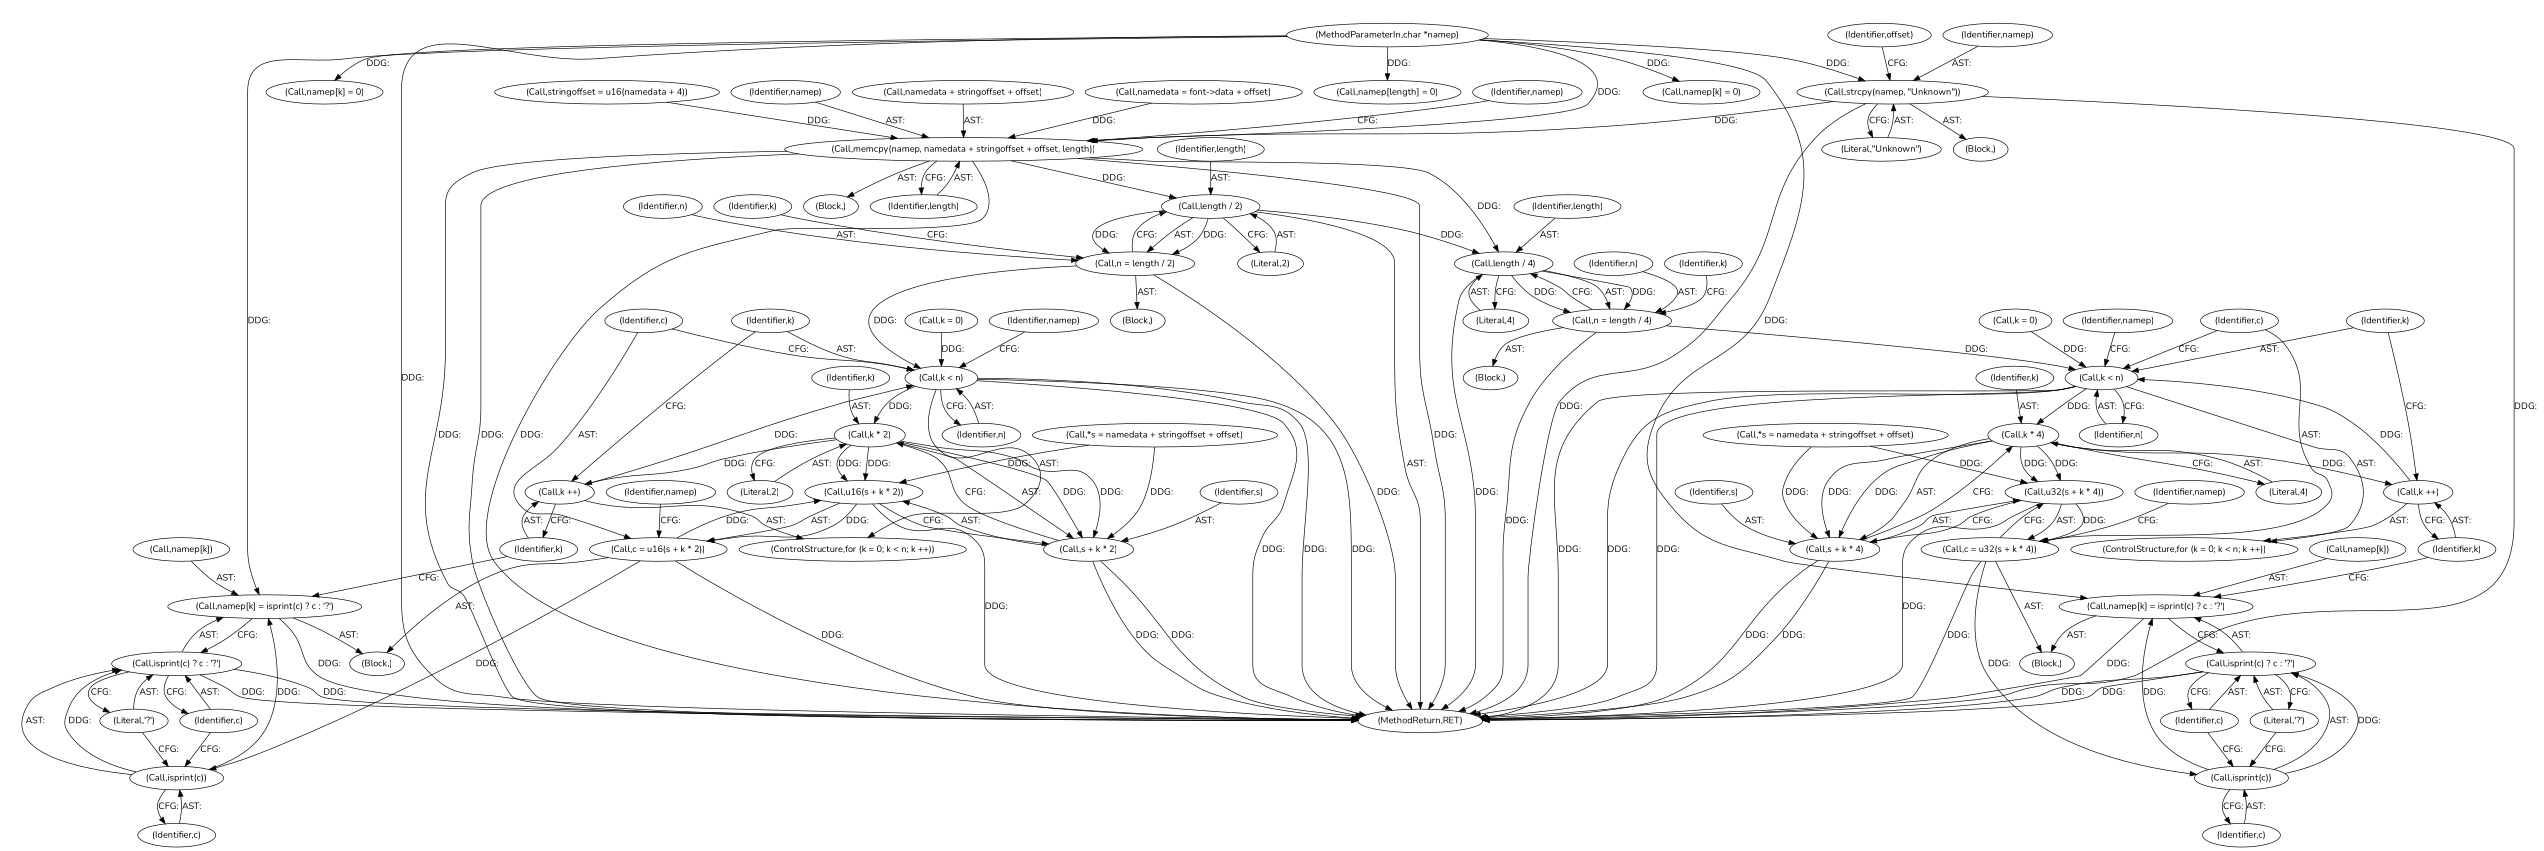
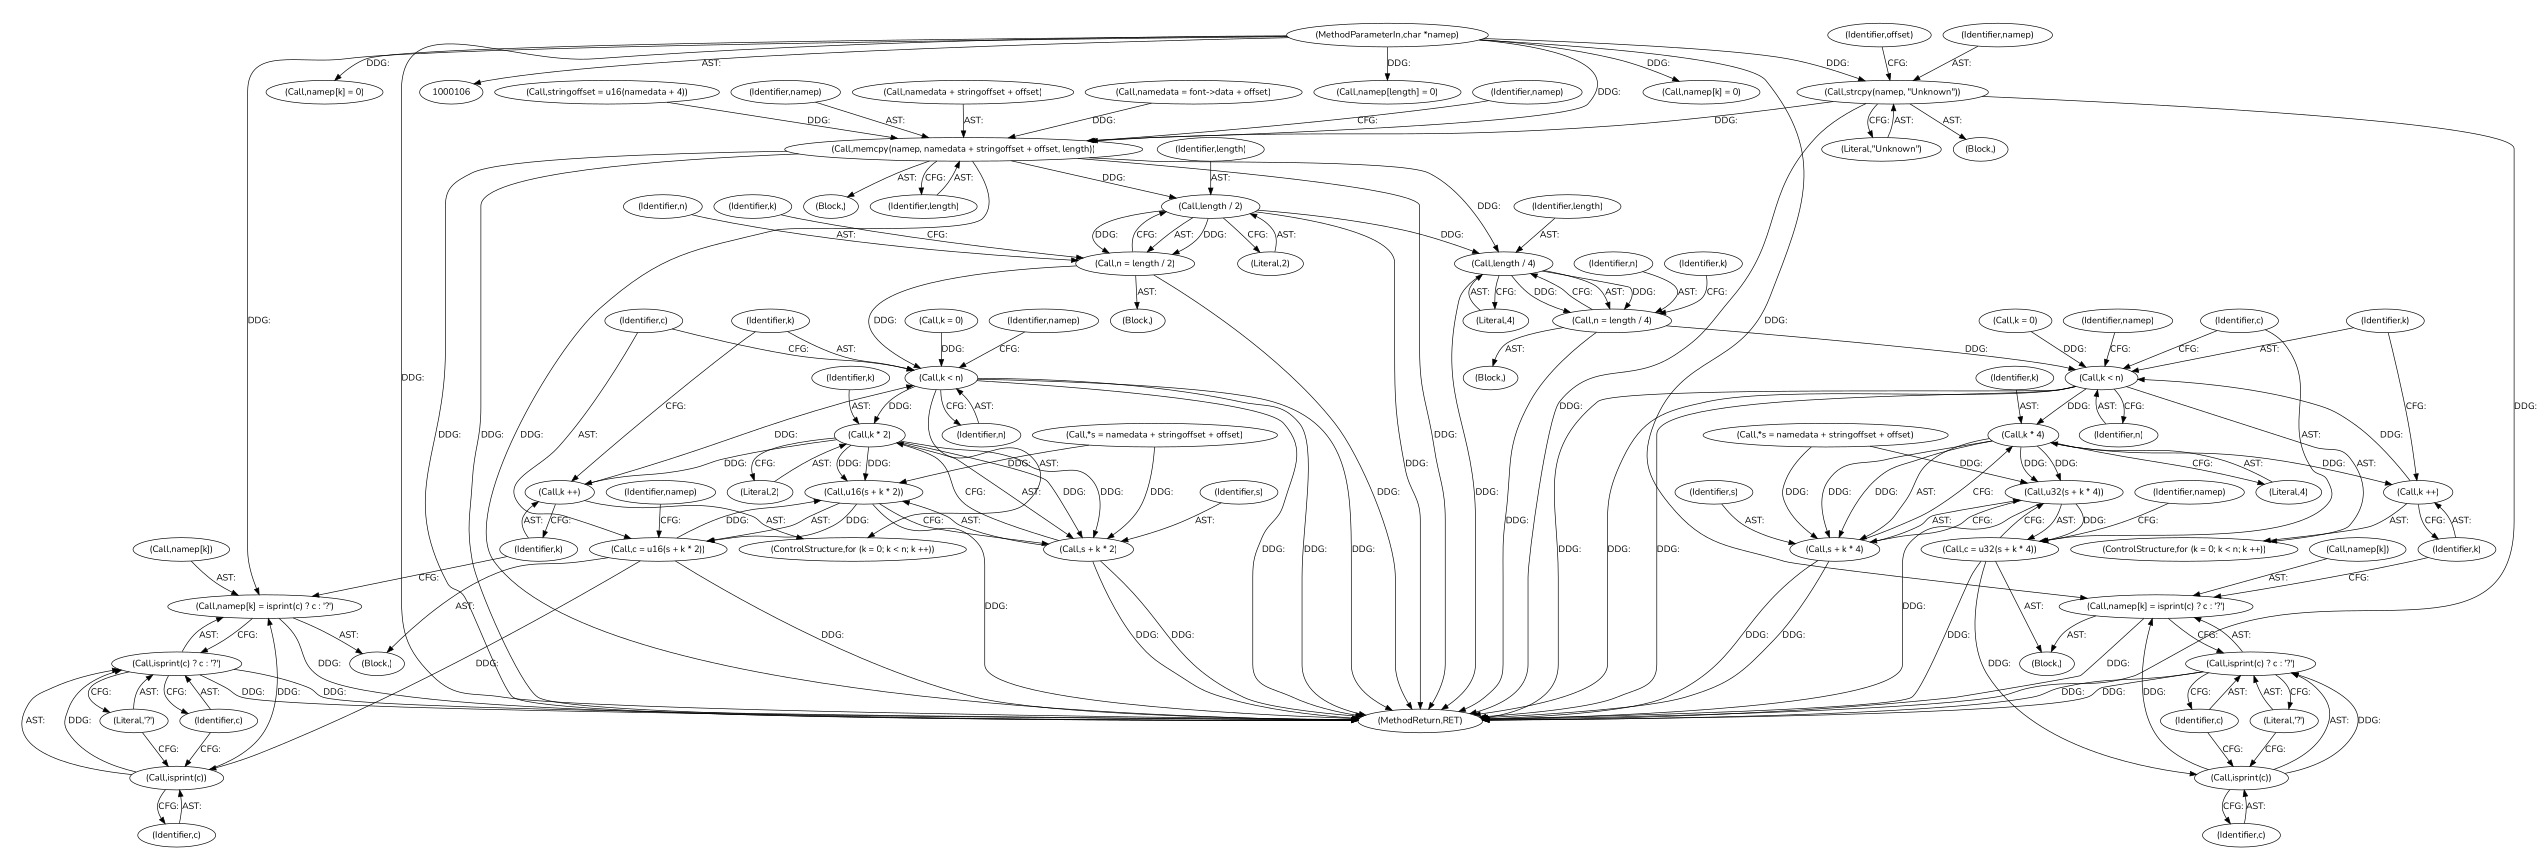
node "1000106": added
edge "(Call,length / 2)" -> "(MethodReturn,RET)": label "AST: " -> "DDG: "
